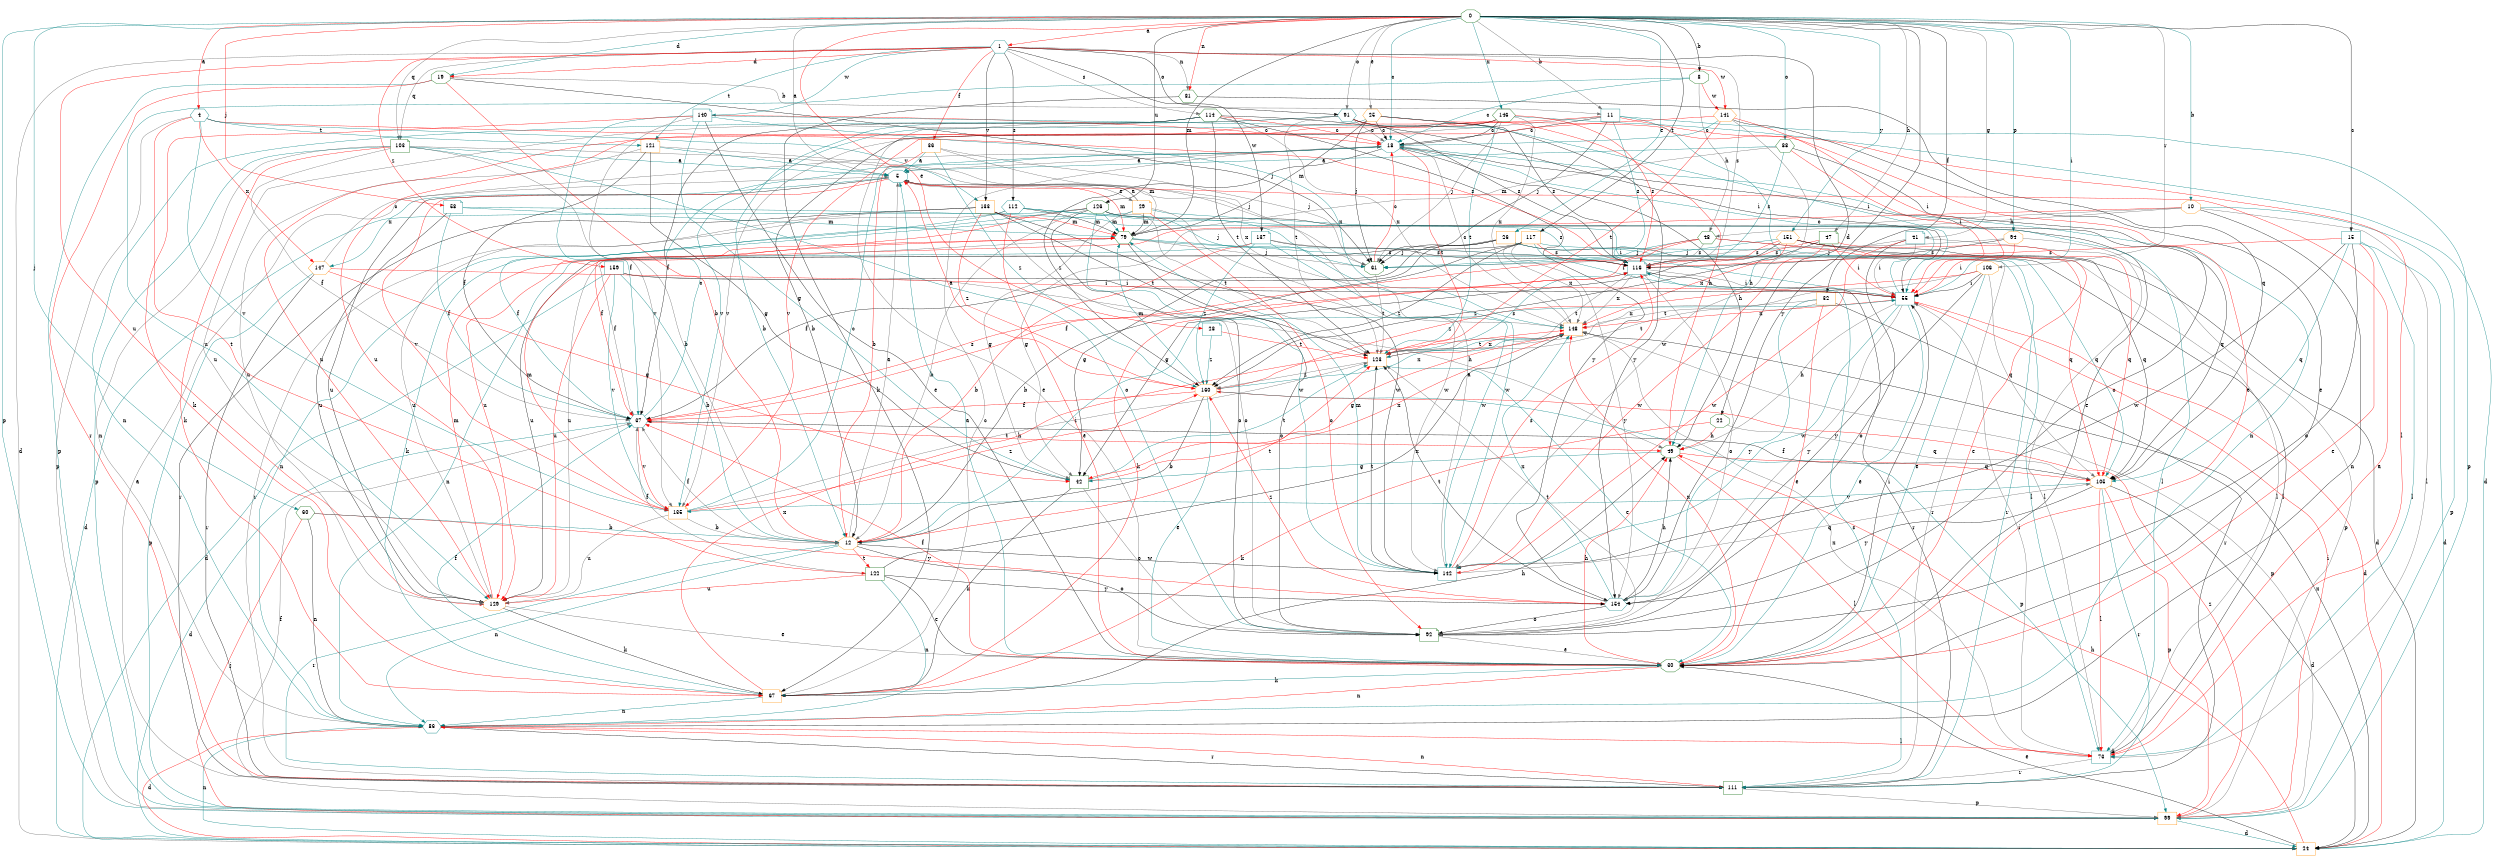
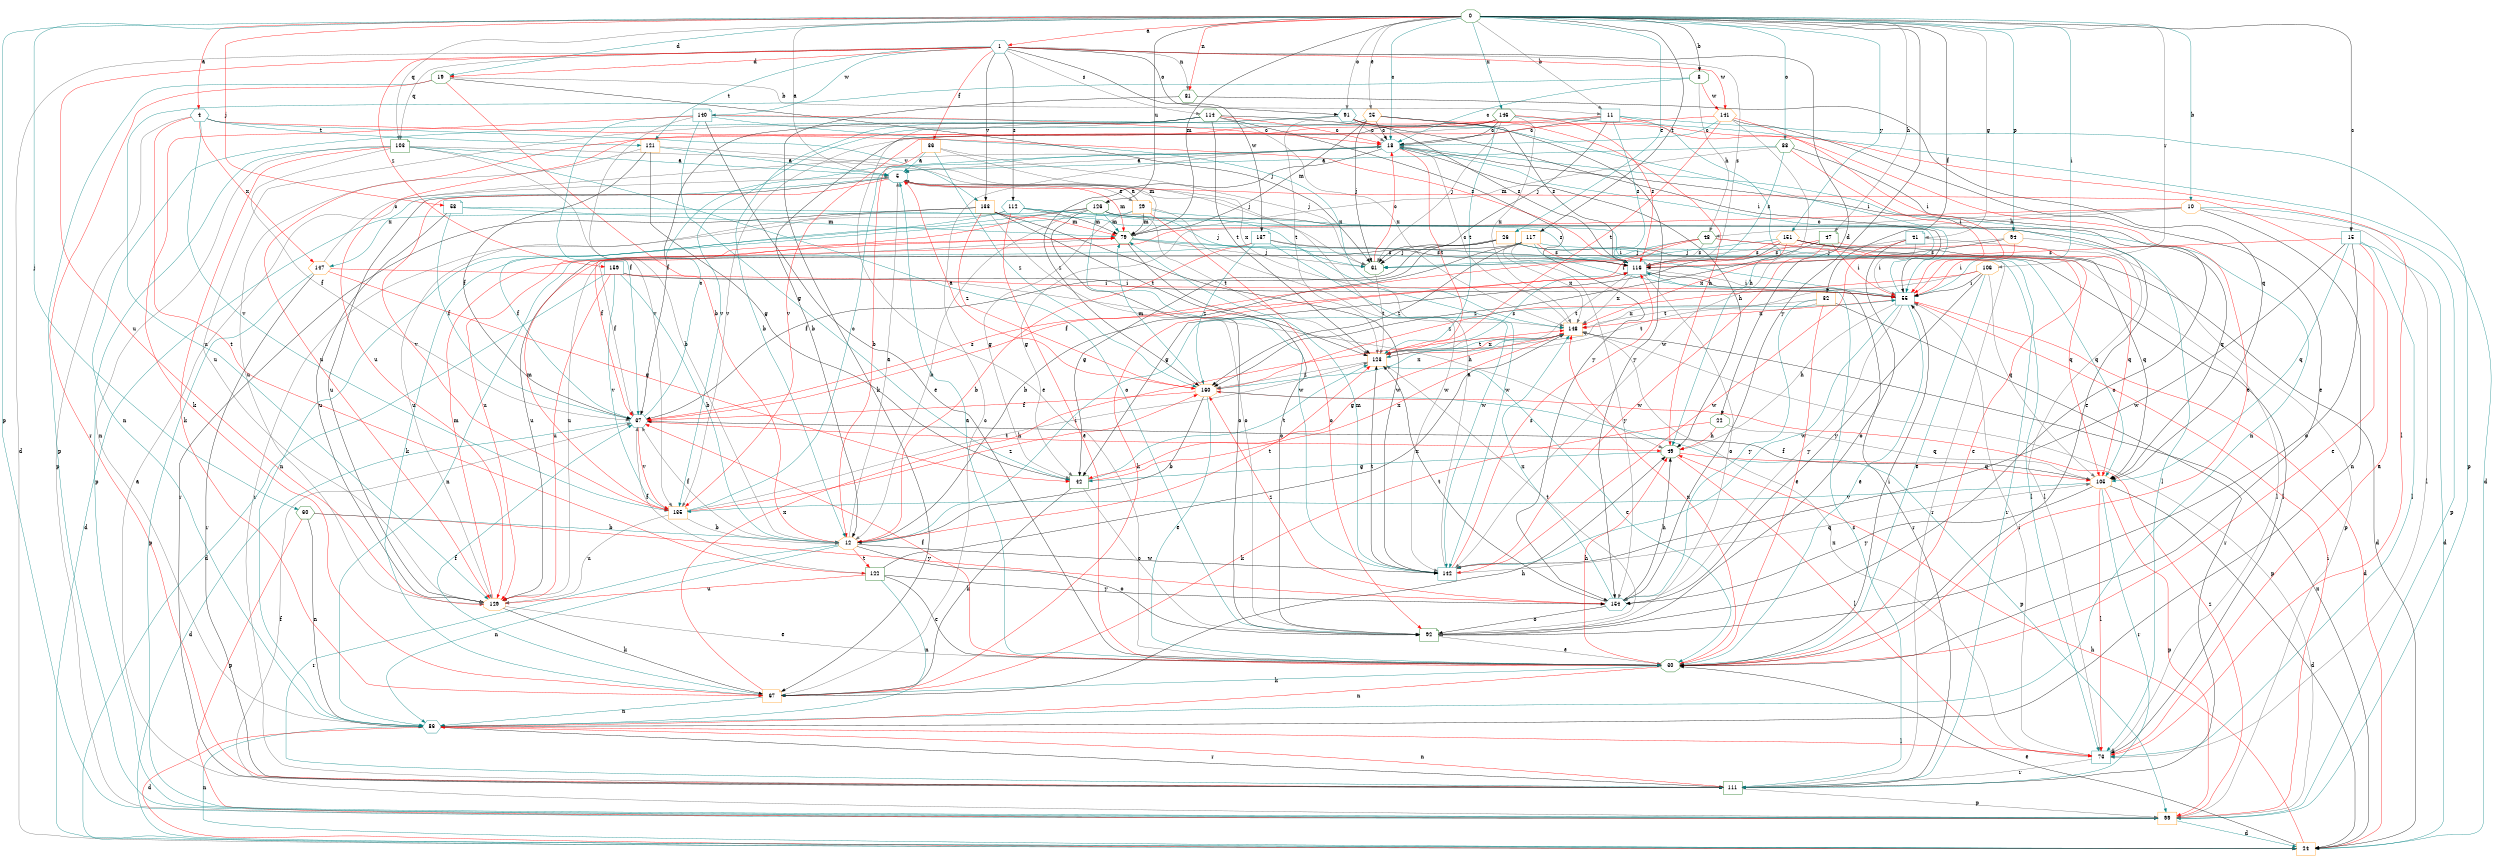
node "28": removed
edge "60" -> "99": label "j" -> "p"
